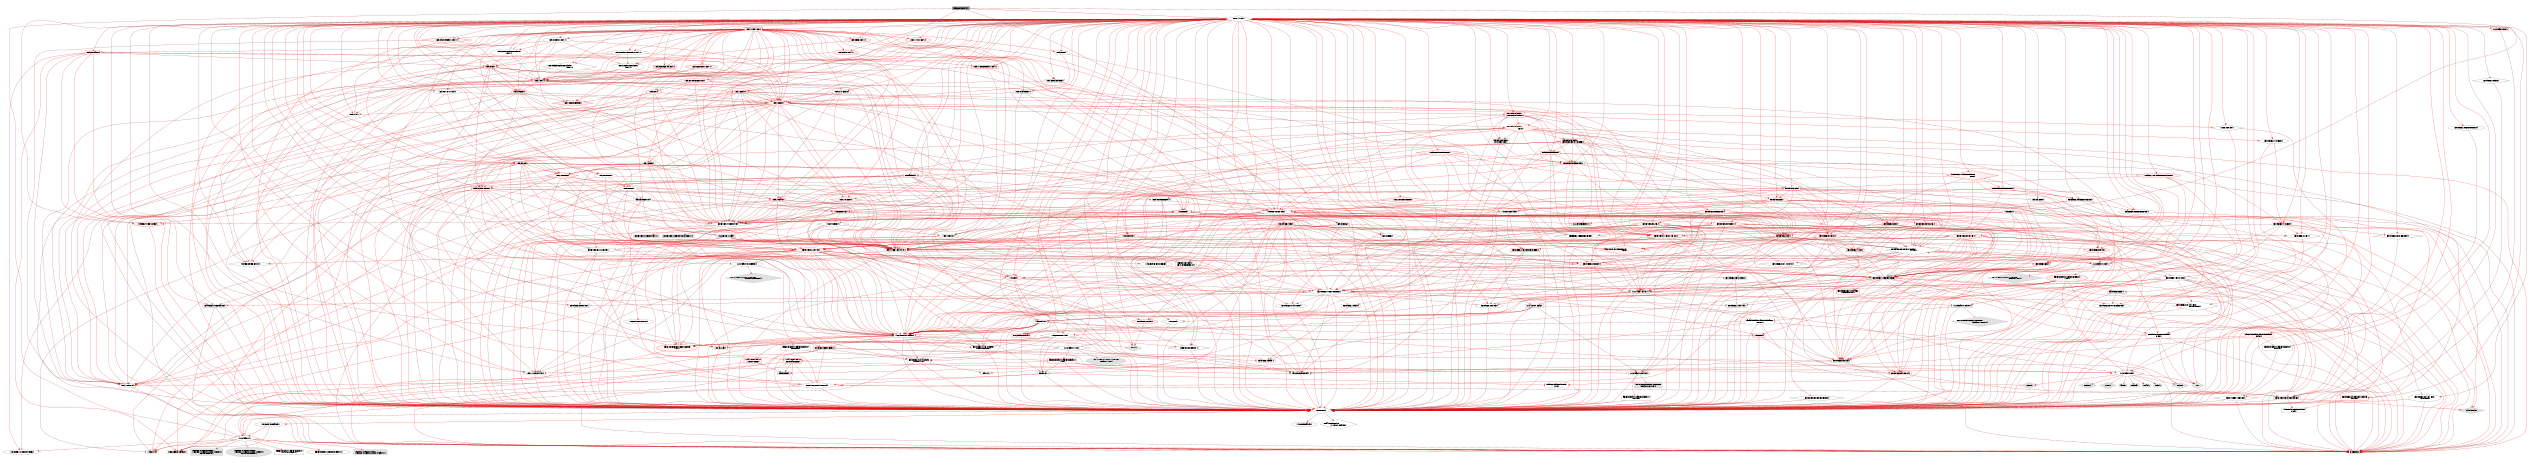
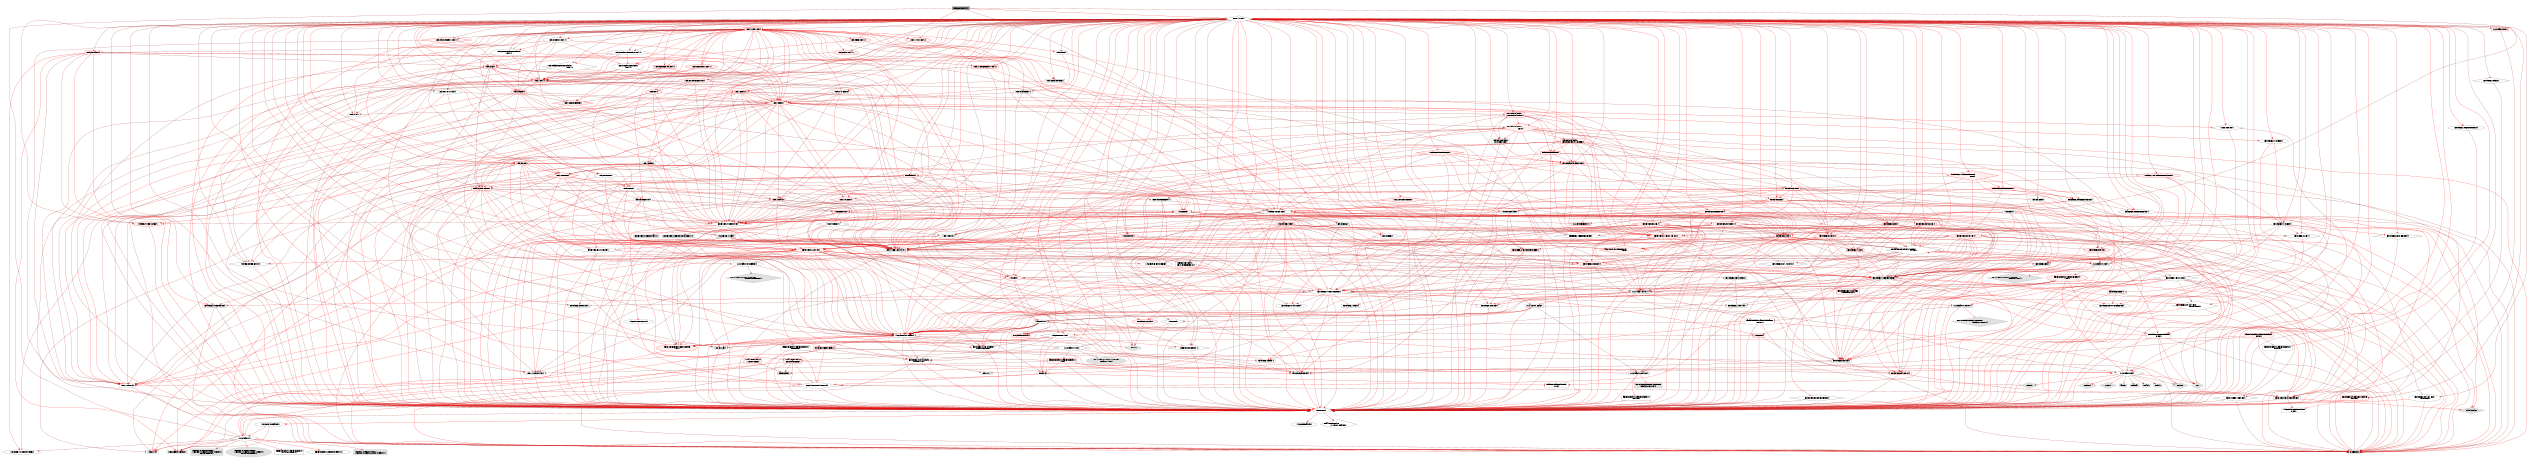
node "Reverse/SharedPointer.h": label "Reverse/SharedPointer.h" -> "Templates/SharedPointer.h"
